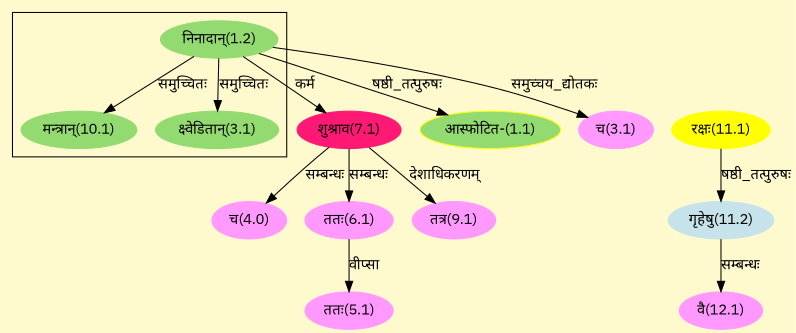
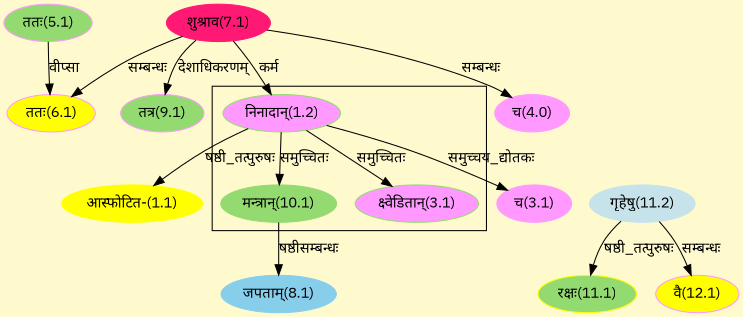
node "निनादान्(1.2)": fillcolor #93db70 -> #ff99ff
edge "निनादान्(1.2)" -> "शुश्राव(7.1)": reversed
node "क्ष्वेडितान्(3.1)": fillcolor #93db70 -> #ff99ff
node "आस्फोटित-(1.1)": fillcolor #93db70 -> #ffff00
node "रक्षः(11.1)": fillcolor #ffff00 -> #93db70
edge "रक्षः(11.1)" -> "गृहेषु(11.2)": reversed
node "ततः(6.1)": fillcolor #ff99ff -> #ffff00
node "तत्र(9.1)": fillcolor #ff99ff -> #93db70
edge "ततः(6.1)" -> "ततः(5.1)": reversed
node "जपताम्(8.1)": added
node "ततः(5.1)": fillcolor #ff99ff -> #93db70
node "वै(12.1)": fillcolor #ff99ff -> #ffff00
